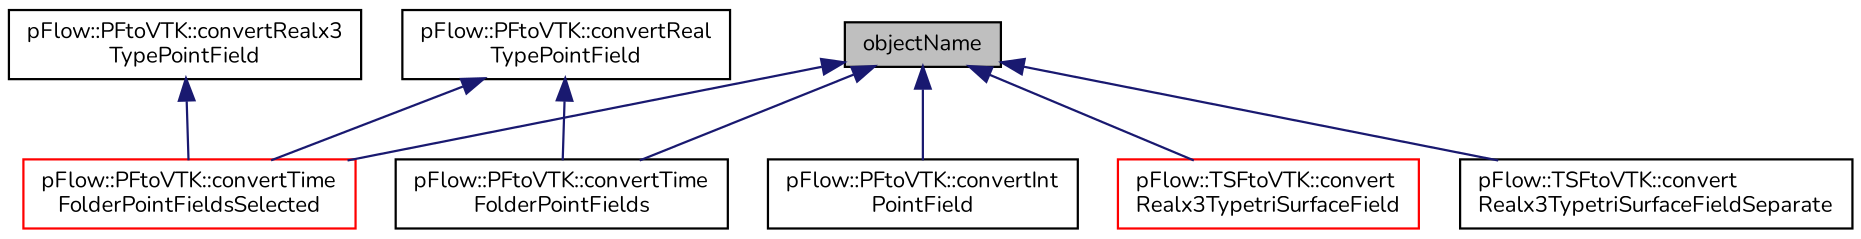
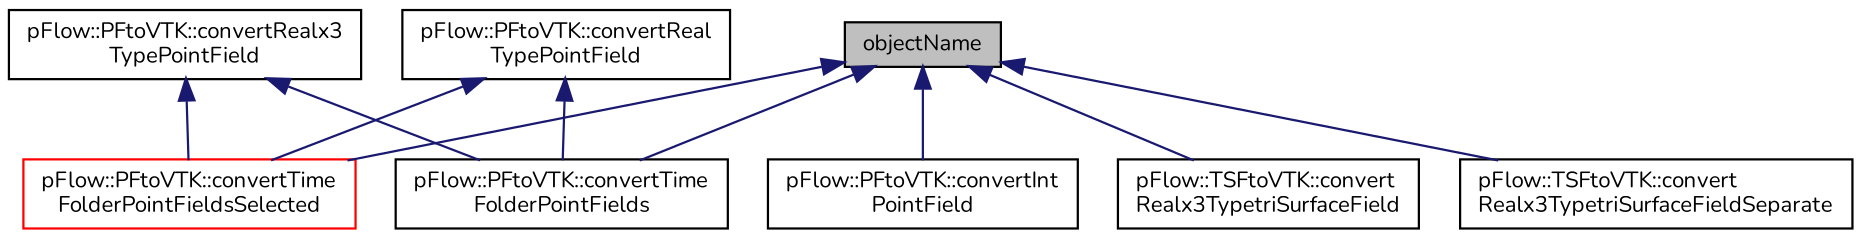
edge "pFlow::PFtoVTK::convertTime FolderPointFields" -> "pFlow::PFtoVTK::convertRealx3 TypePointField": added
node "pFlow::TSFtoVTK::convert Realx3TypetriSurfaceField": color red -> black
